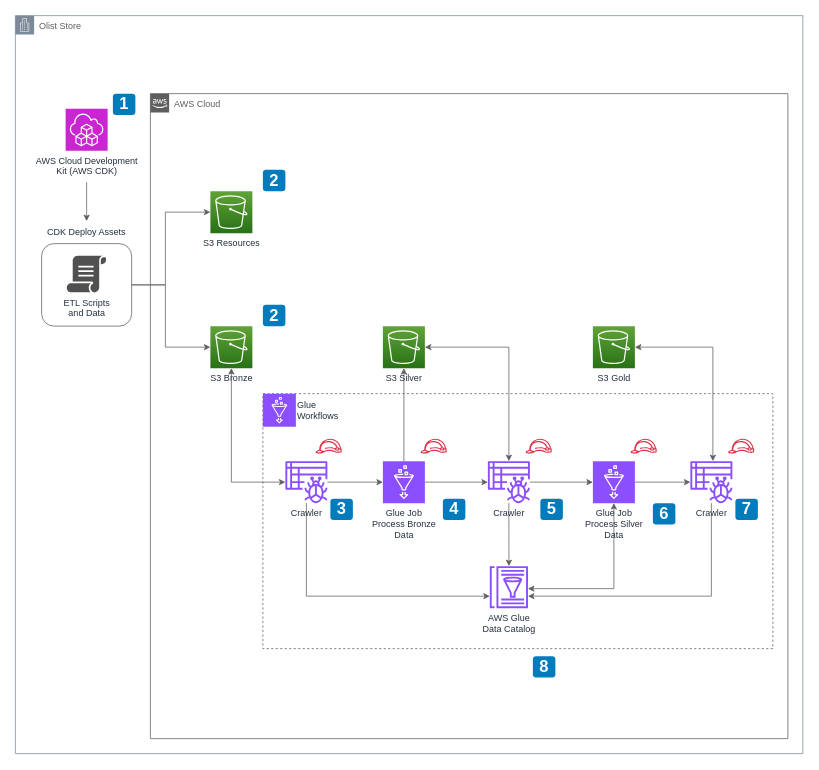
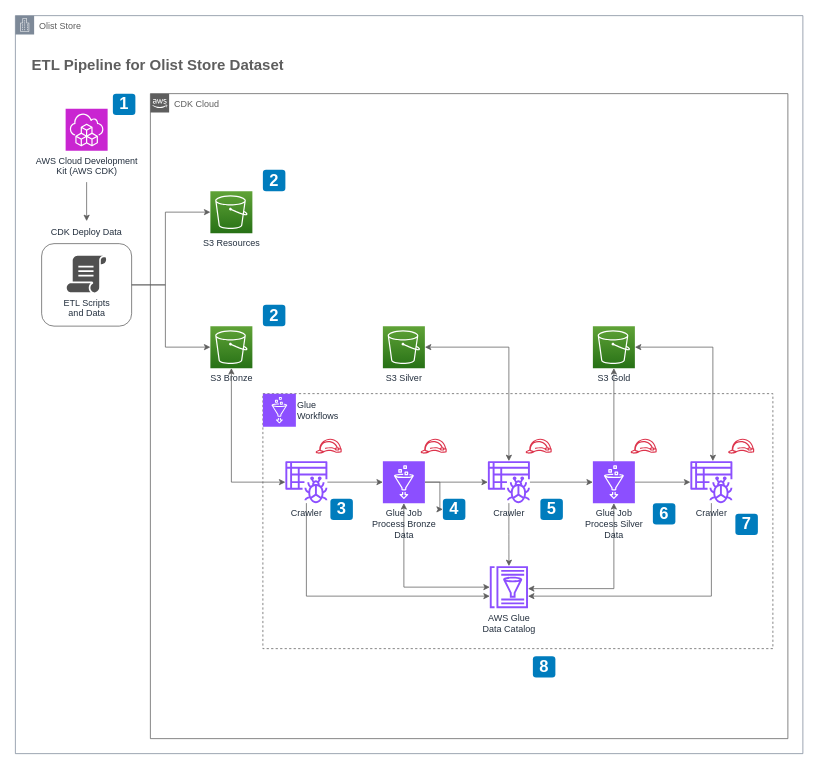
node "ETL Pipeline for Olist Store Dataset": added
node "AWS Cloud": label "AWS Cloud" -> "CDK Cloud"
node "CDK Deploy Assets": label "CDK Deploy Assets" -> "CDK Deploy Data"
edge "Glue Job Process Bronze Data" -> "S3 Silver": now "Glue Job Process Bronze Data" -> "4"
edge "Glue Job Process Silver Data" -> "S3 Gold": added
node "7": moved (747, 509) -> (747, 524)
edge "Glue Job Process Bronze Data" -- "AWS Glue Data Catalog": added
